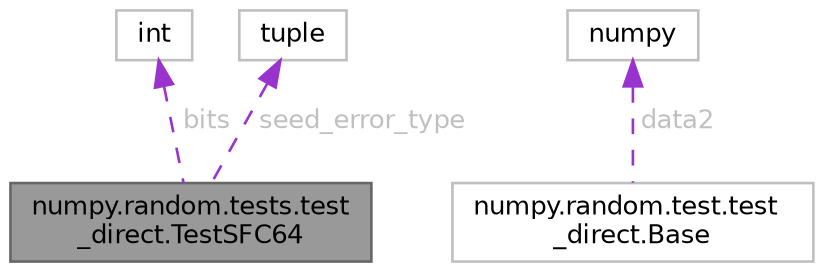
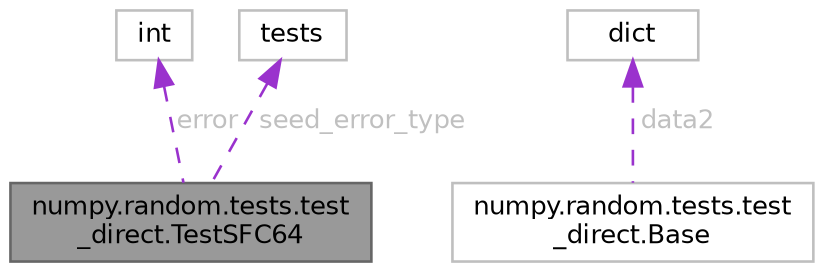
node "tuple": label "tuple" -> "tests"
node "numpy": label "numpy" -> "dict"
edge "numpy.random.tests.test _direct.TestSFC64" -> "int": label " bits" -> " error"
node "numpy.random.test.test _direct.Base": label "numpy.random.test.test _direct.Base" -> "numpy.random.tests.test _direct.Base"
